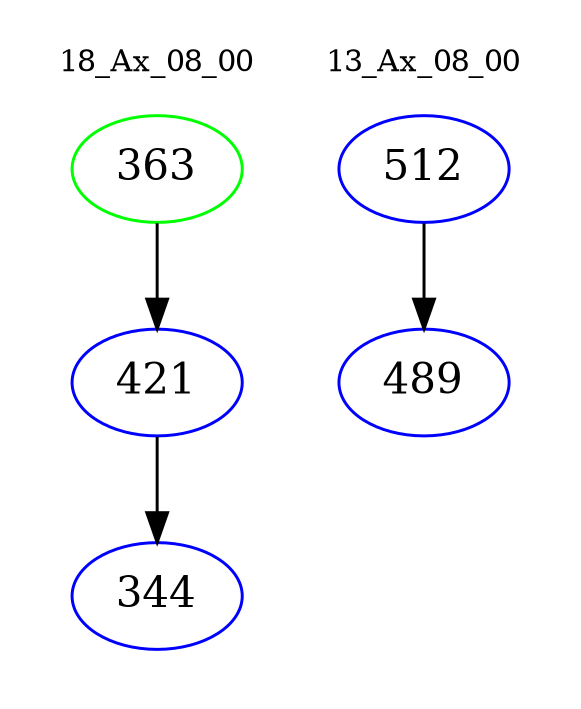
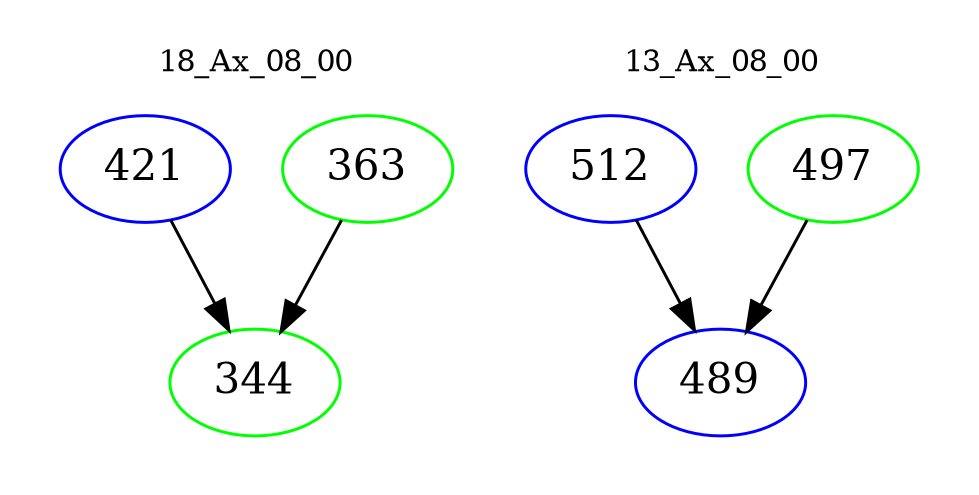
node "497": added
edge "363" -> "421": now "363" -> "344"
node "344": color blue -> green
